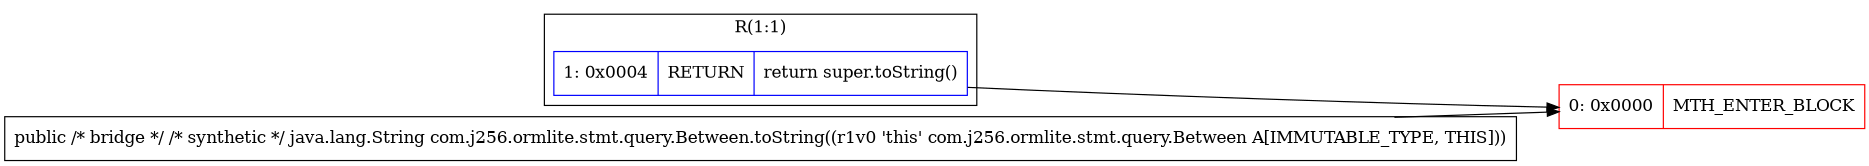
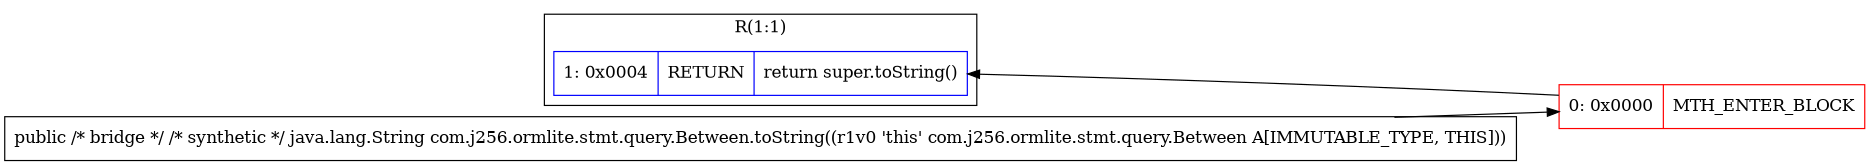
edge "1: 0x0004" -> "0: 0x0000": reversed
